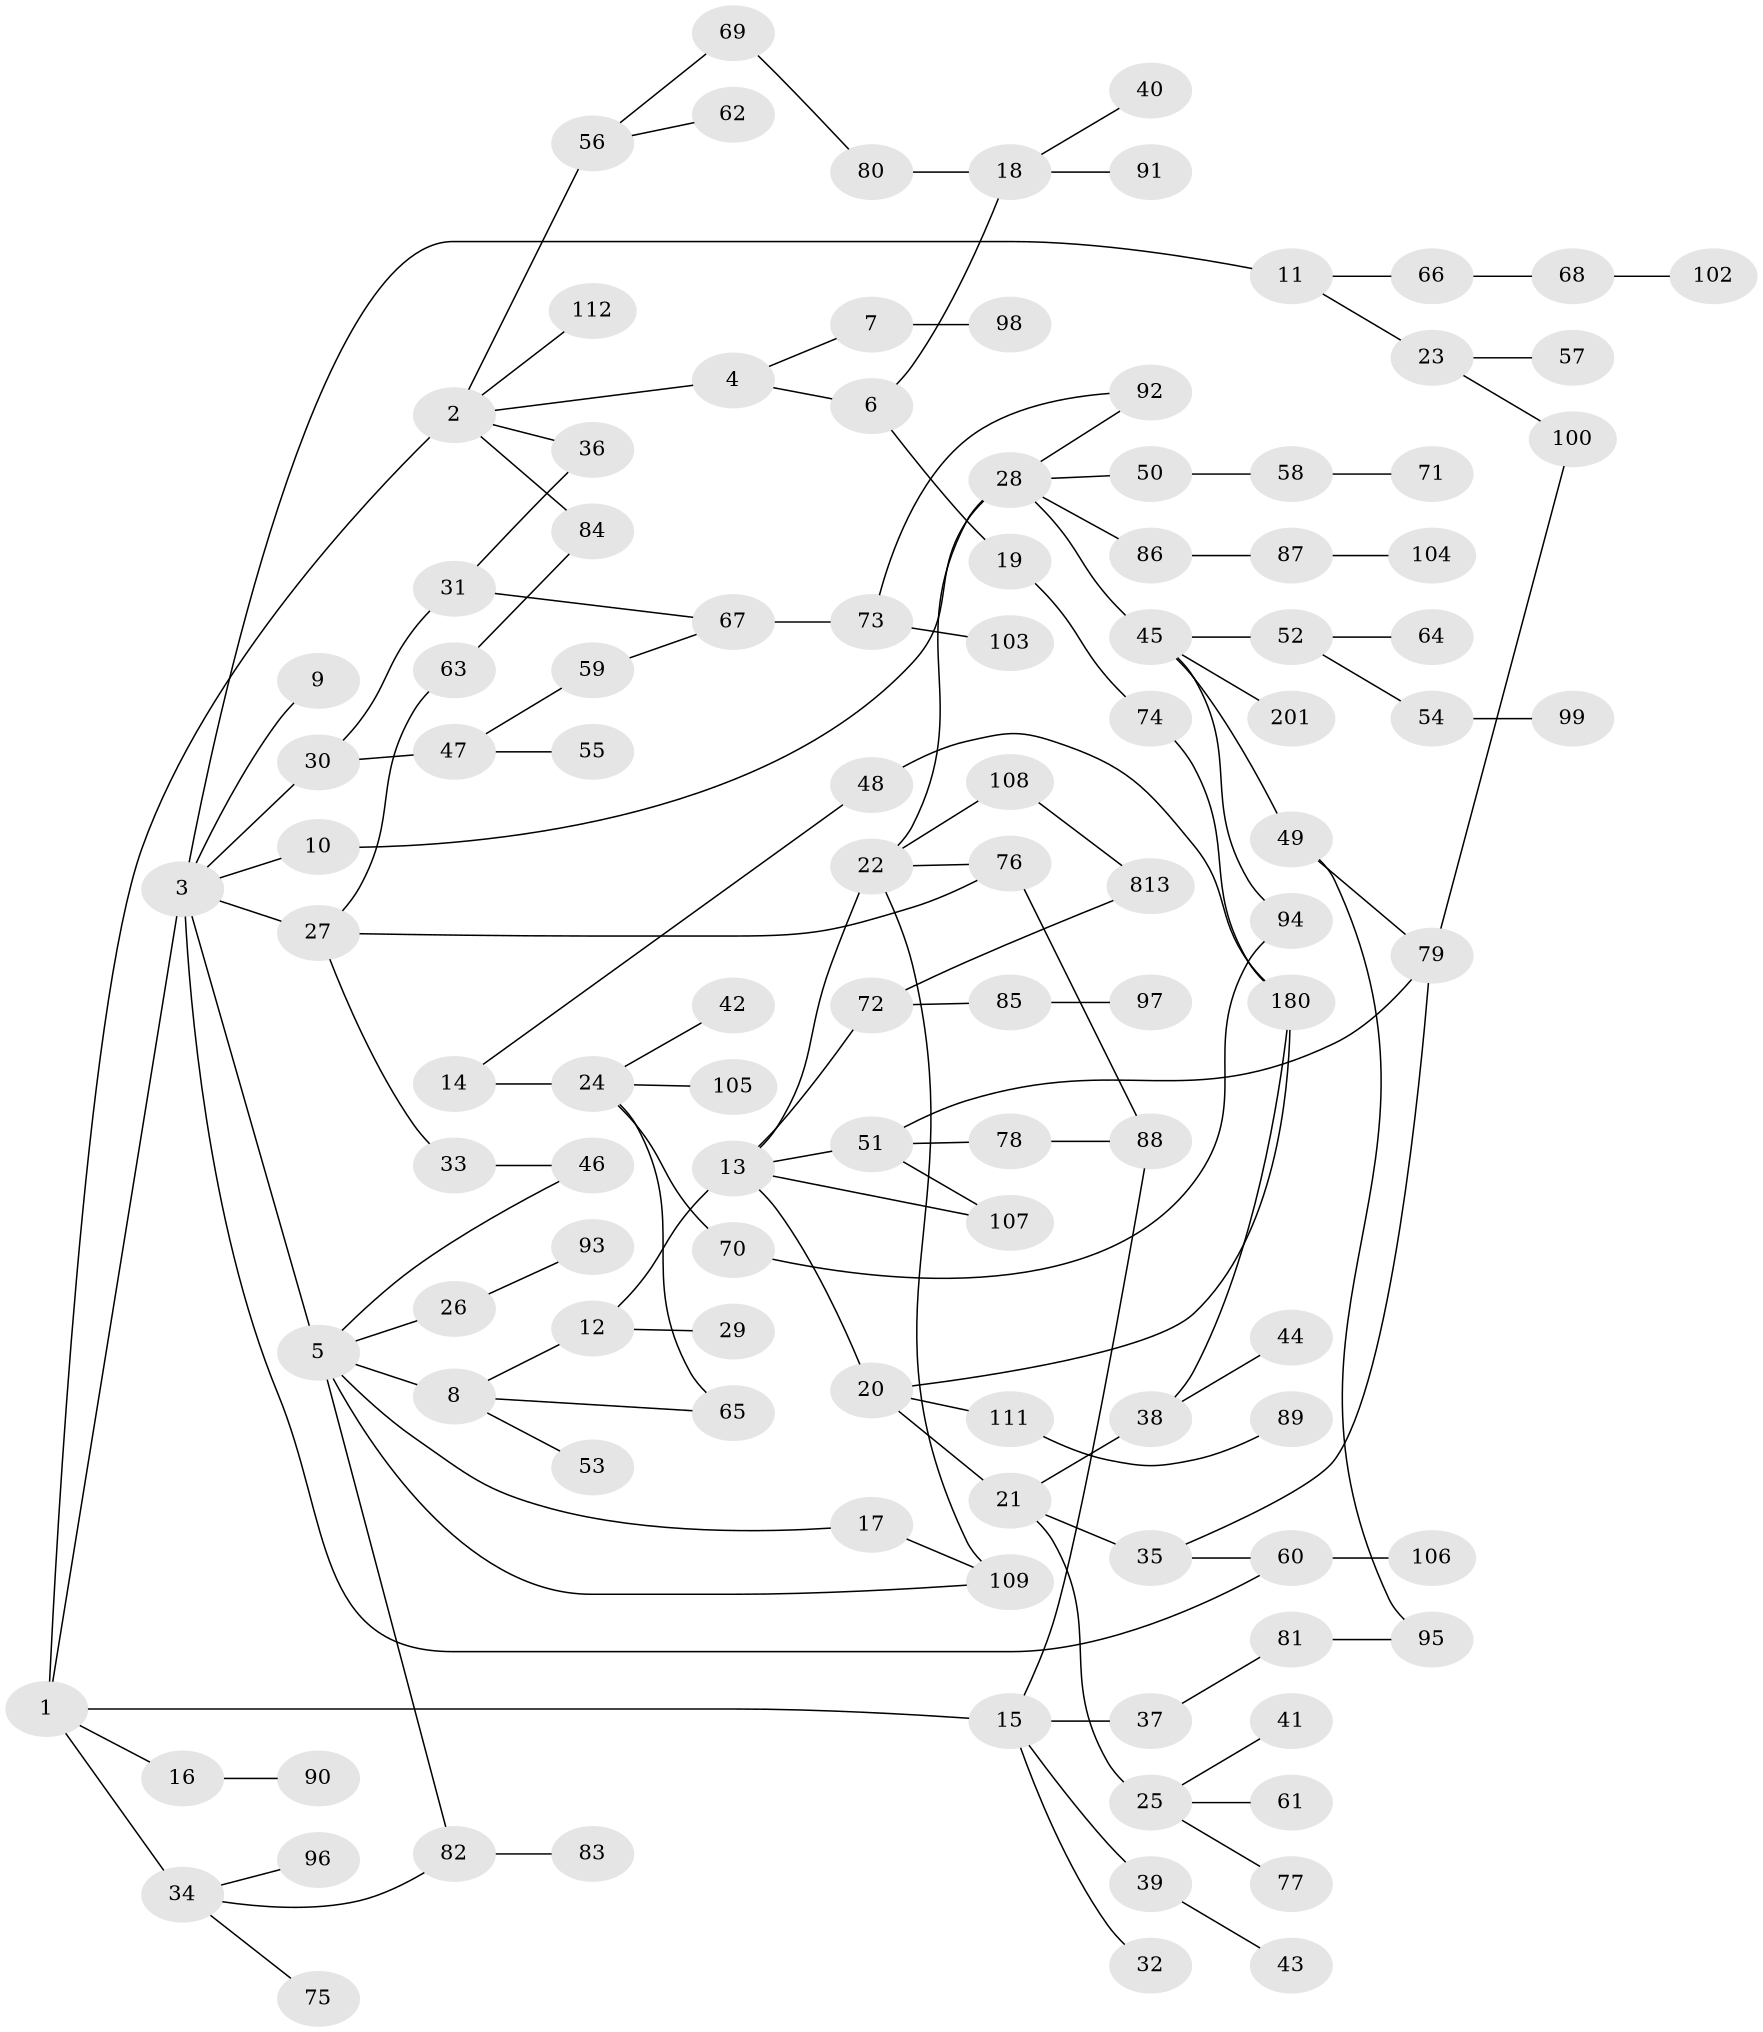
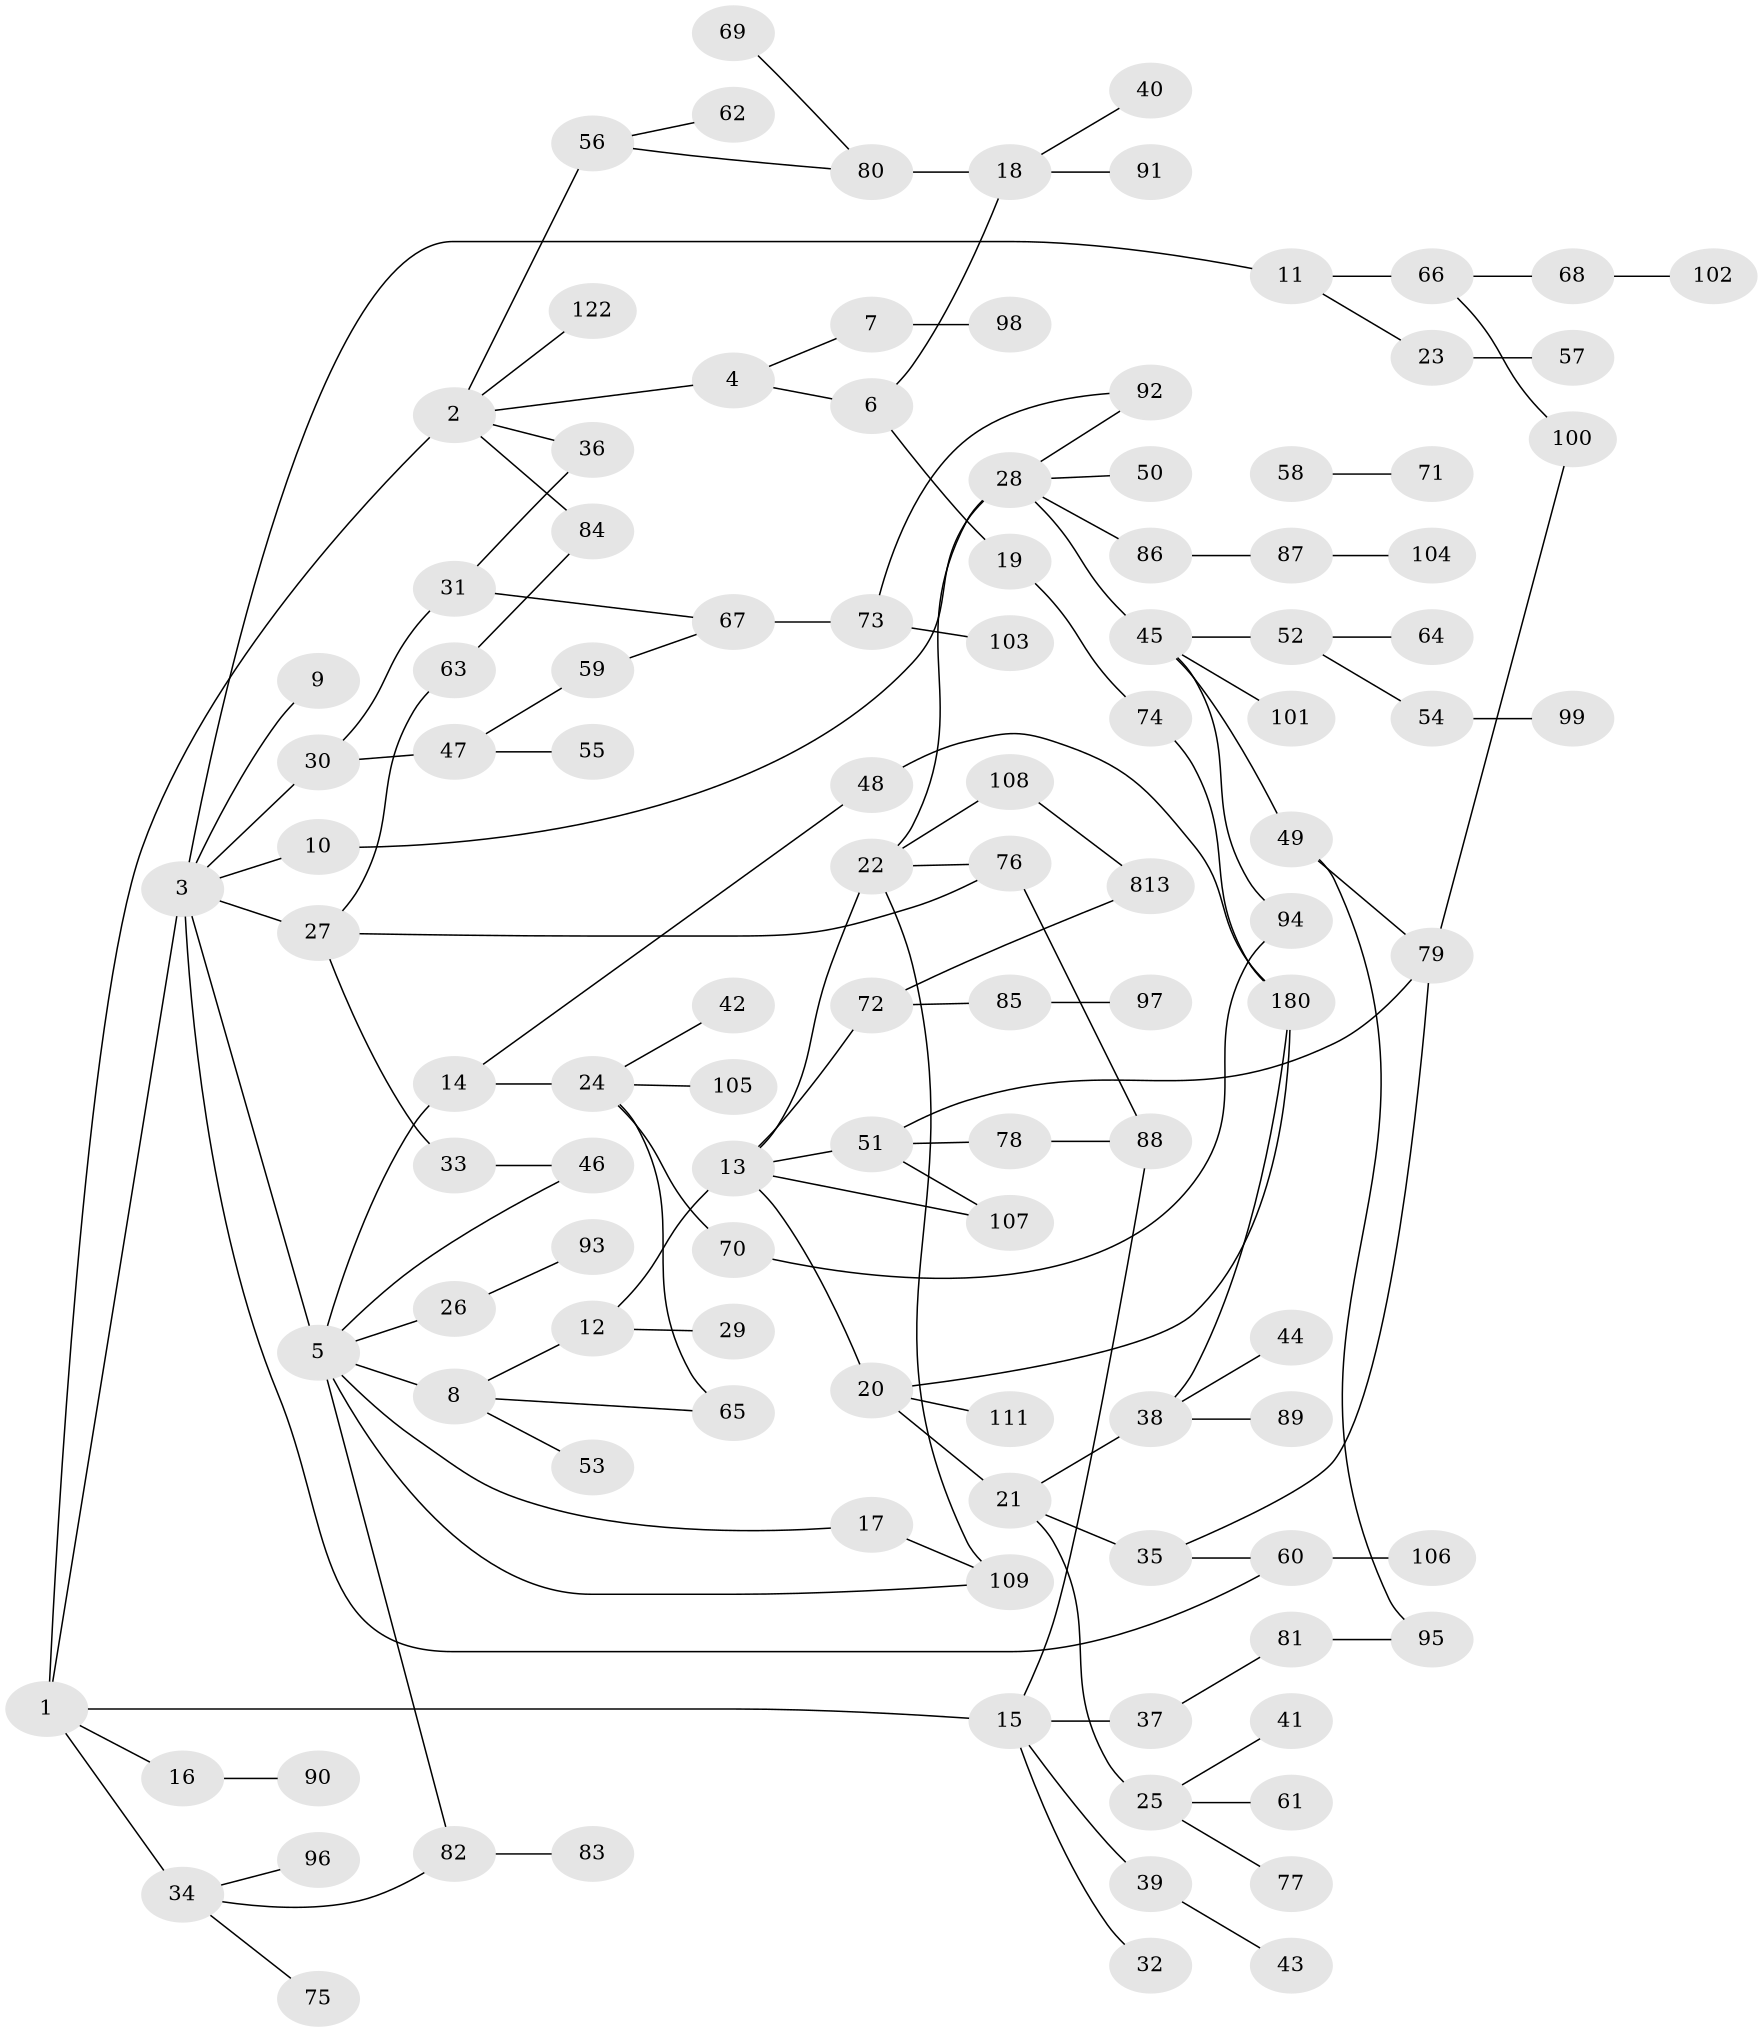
edge "69" -- "56": now "80" -- "56"
node "112": label "112" -> "122"
edge "23" -- "100": now "66" -- "100"
edge "50" -- "58": removed
node "201": label "201" -> "101"
edge "14" -- "5": added
edge "111" -- "89": now "38" -- "89"
